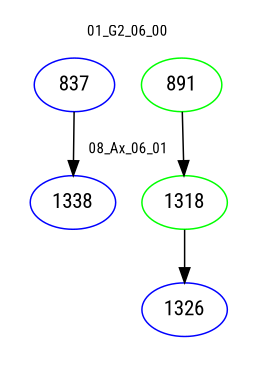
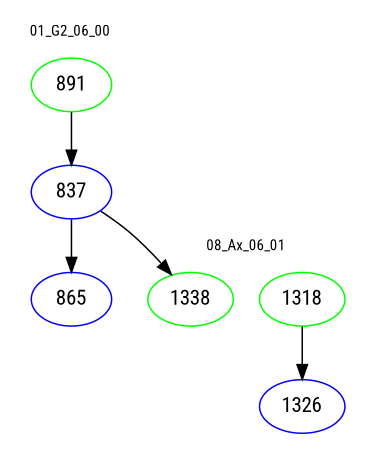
edge "891" -> "1318": now "891" -> "837"
node "1338": color blue -> green
node "865": added
